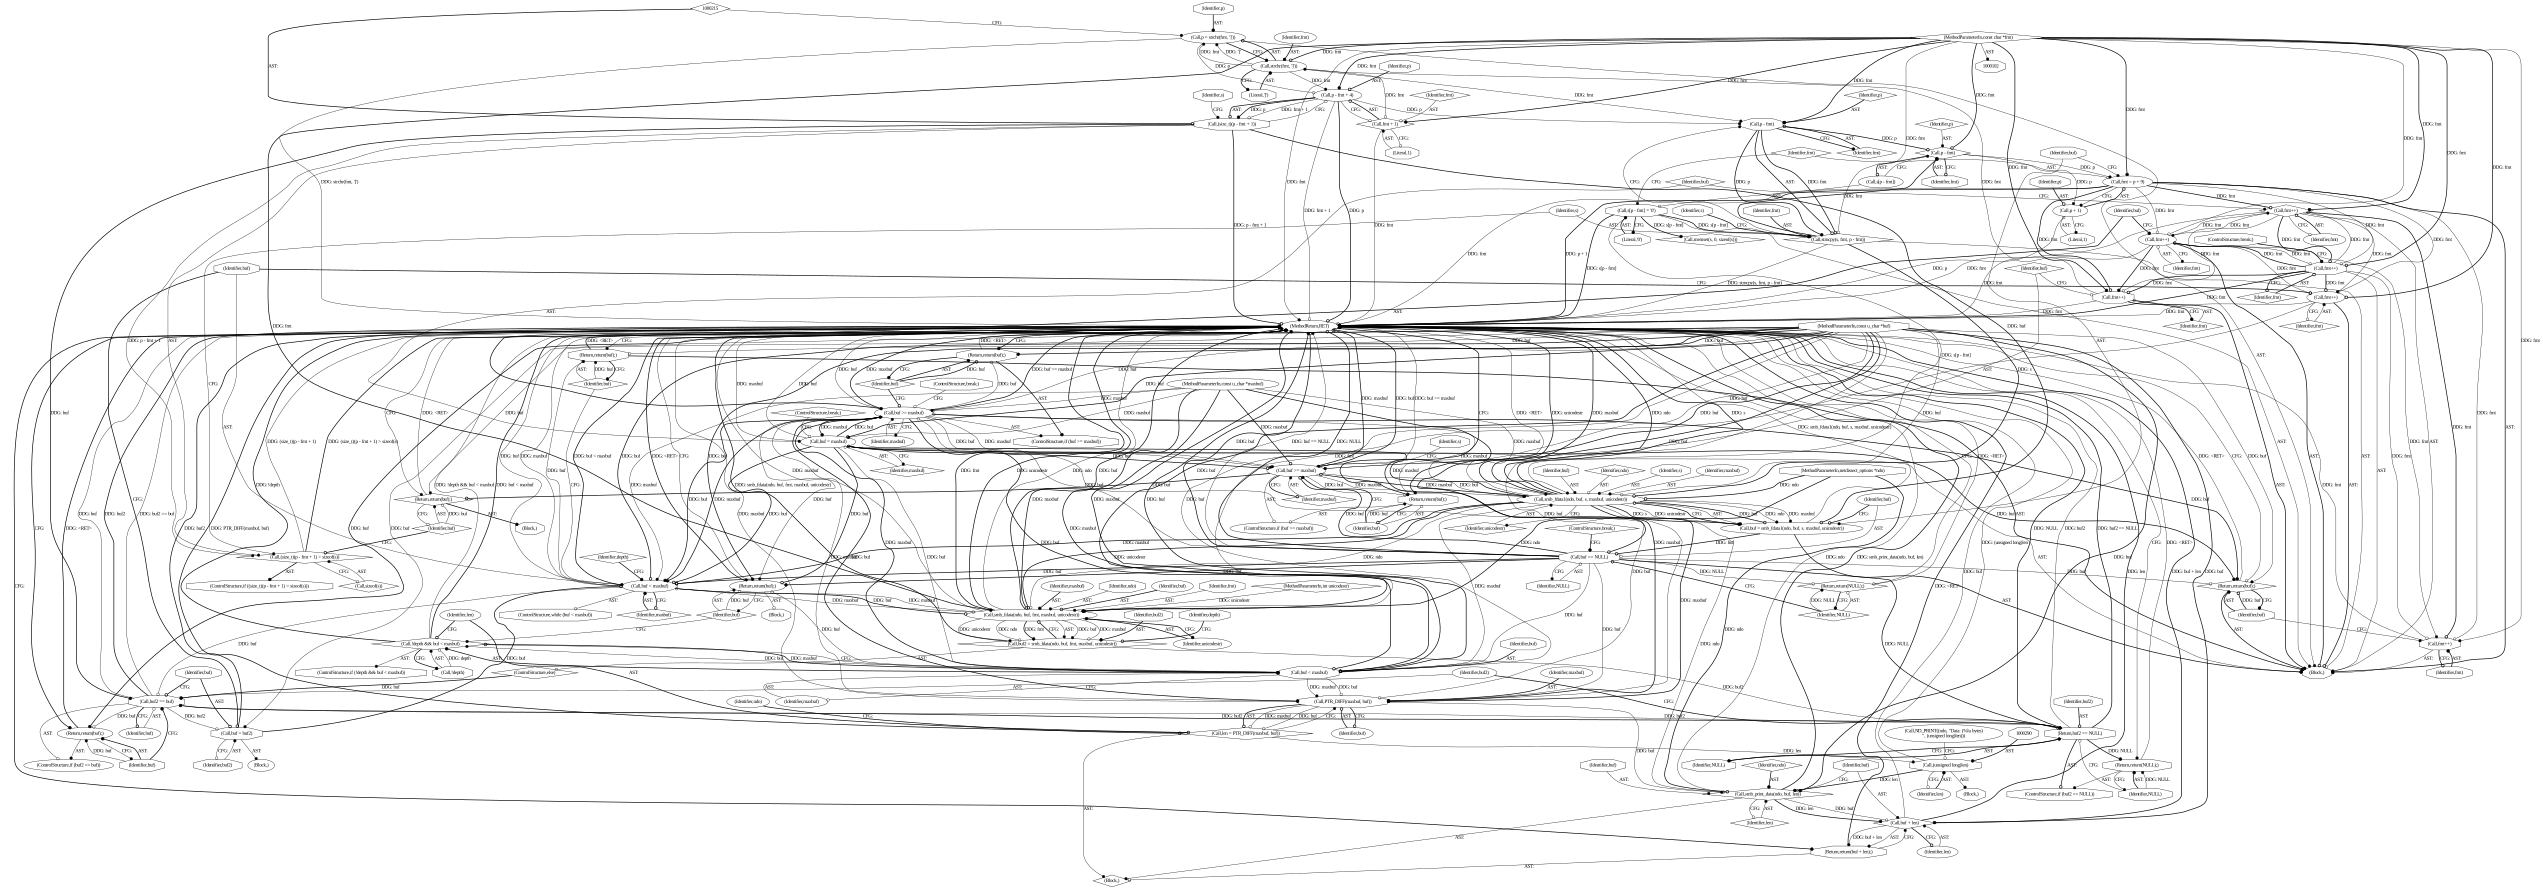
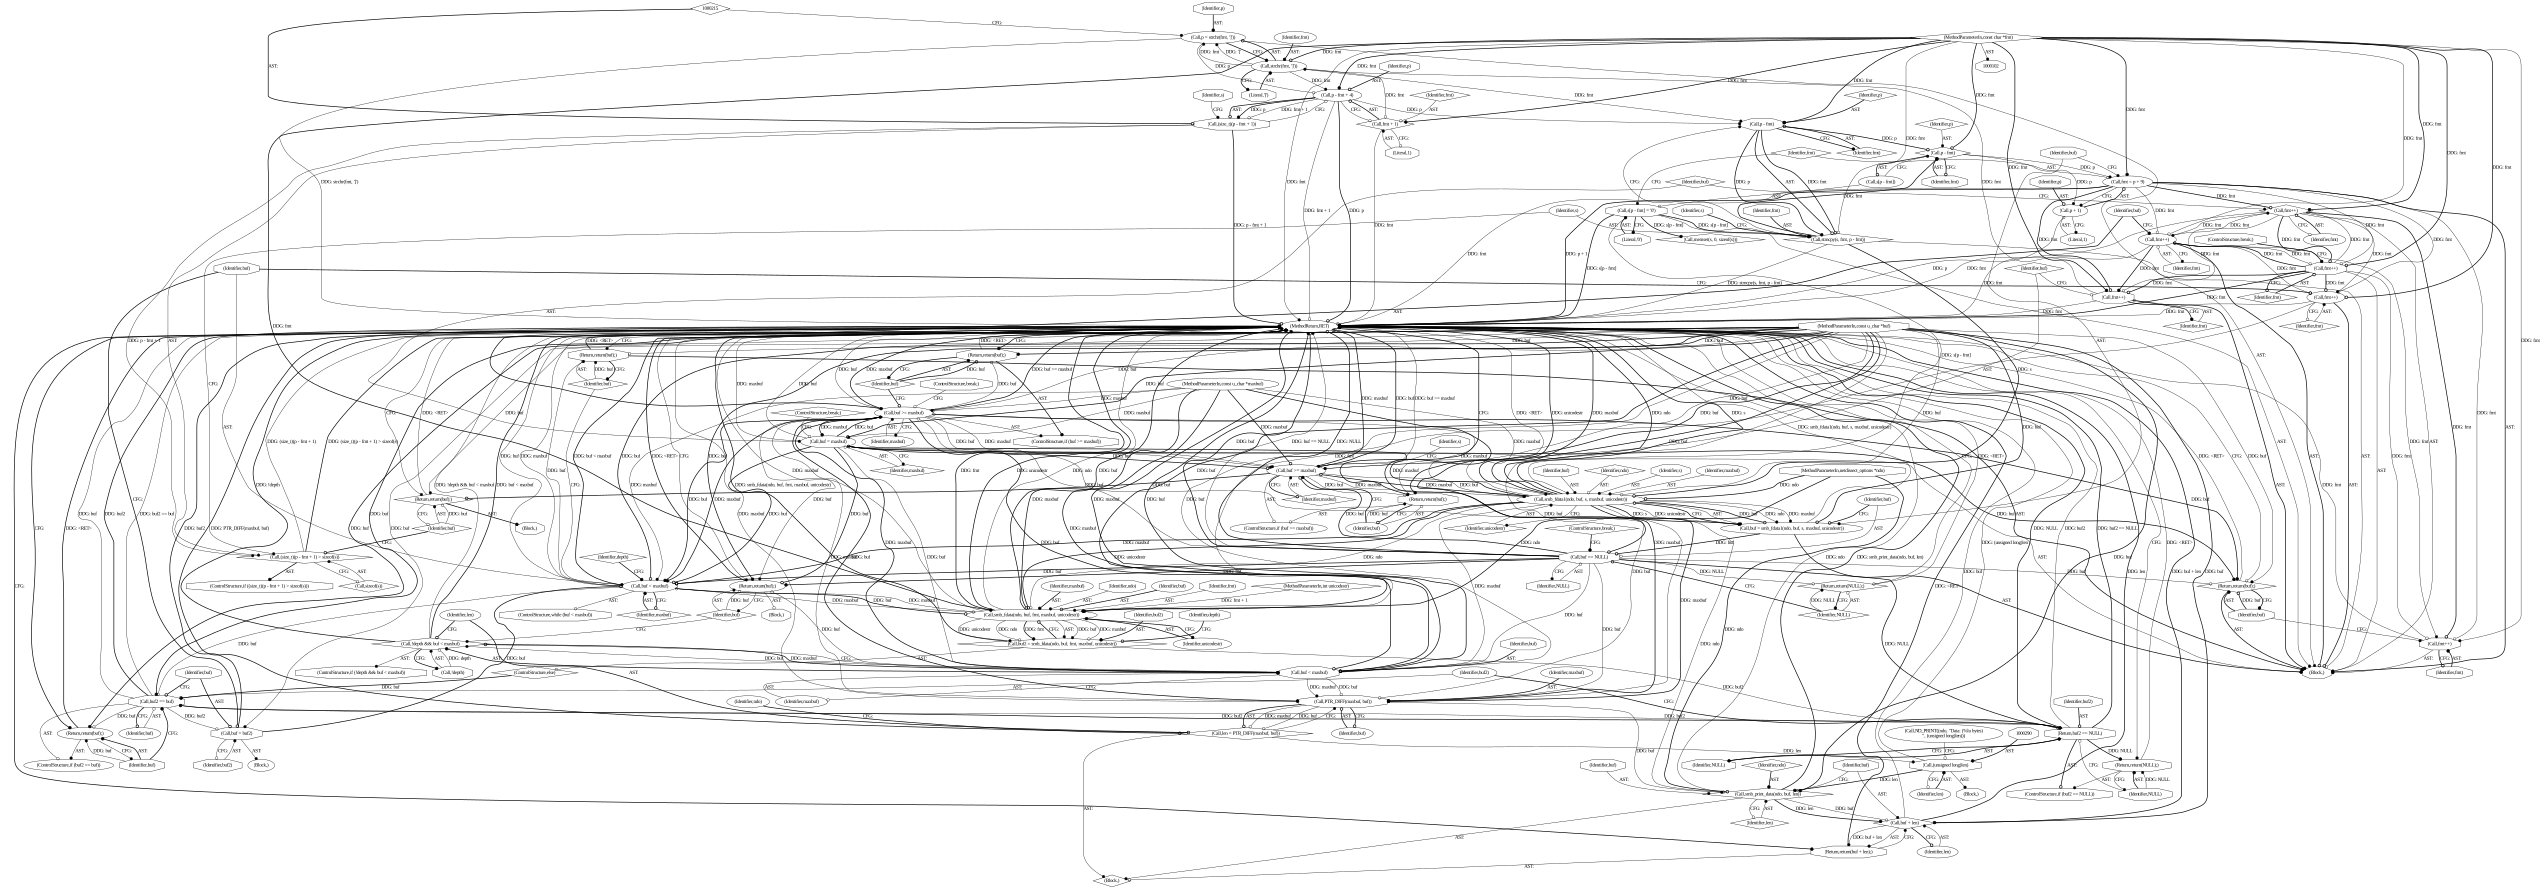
edge "(Call,(size_t)(p - fmt + 1))" -> "(Call,buf2 == buf)": now "(MethodParameterIn,const u_char *buf)" -> "(Call,buf2 == buf)"
edge "(Call,(size_t)(p - fmt + 1))" -> "(Call,buf = smb_fdata1(ndo, buf, s, maxbuf, unicodestr))": now "(MethodParameterIn,const u_char *buf)" -> "(Call,buf = smb_fdata1(ndo, buf, s, maxbuf, unicodestr))"
edge "(MethodParameterIn,int unicodestr)" -> "(Call,smb_fdata(ndo, buf, fmt, maxbuf, unicodestr))": label "DDG: unicodestr" -> "DDG: fmt + 1"
